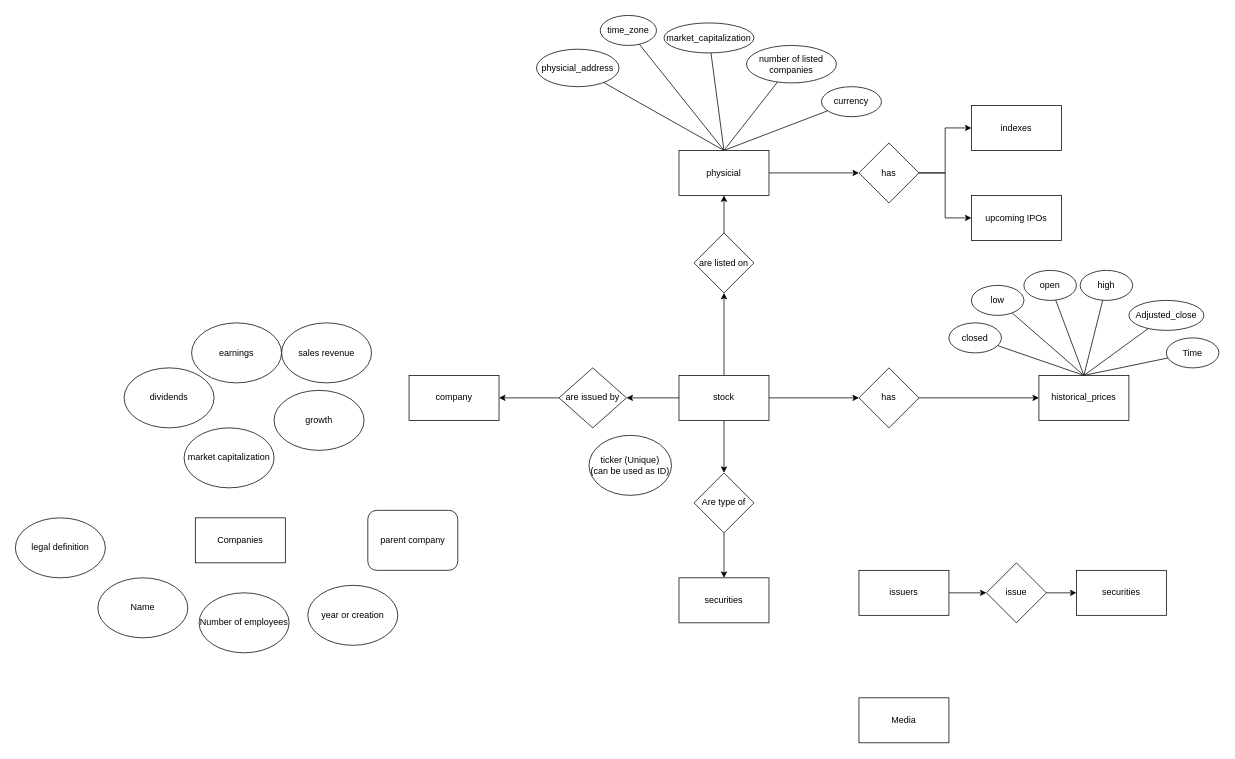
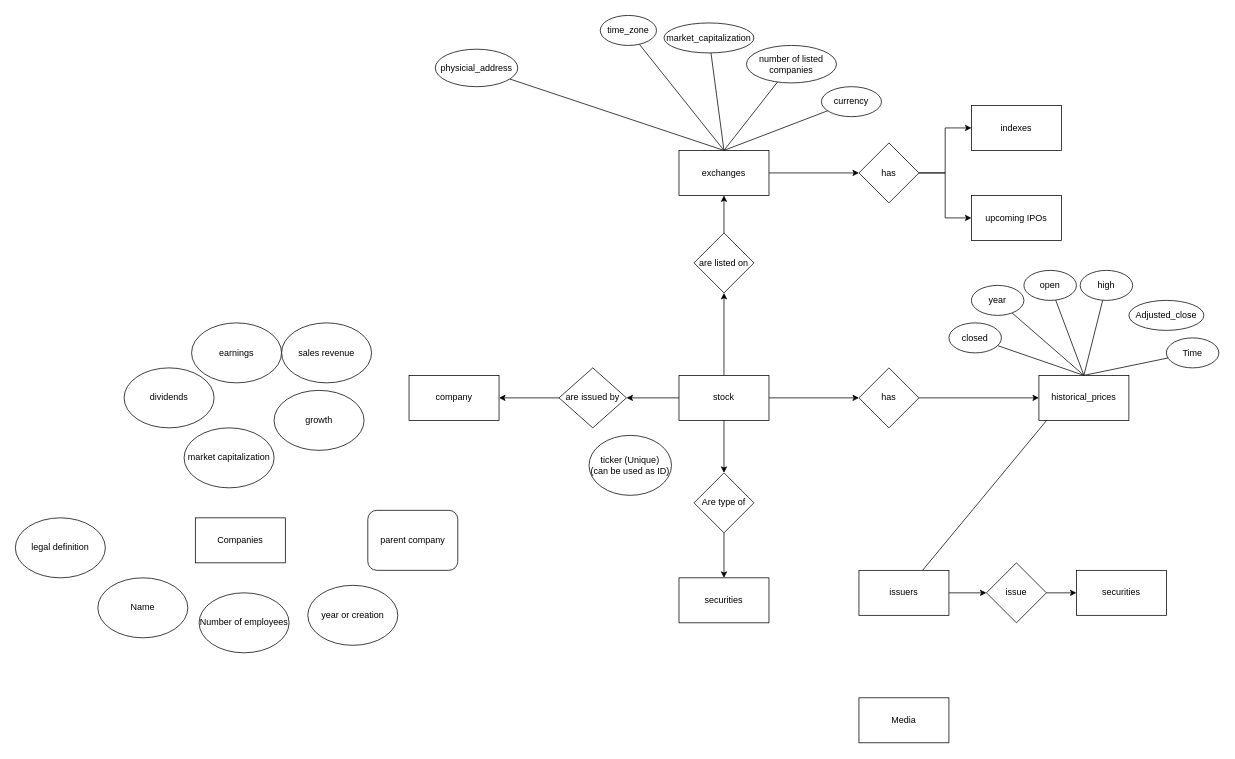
node "physicial_address": moved (578, 68) -> (477, 68)
node "physicial": label "physicial" -> "exchanges"
node "low": label "low" -> "year"
edge "Adjusted_close" -- "historical_prices": now "issuers" -- "historical_prices"
